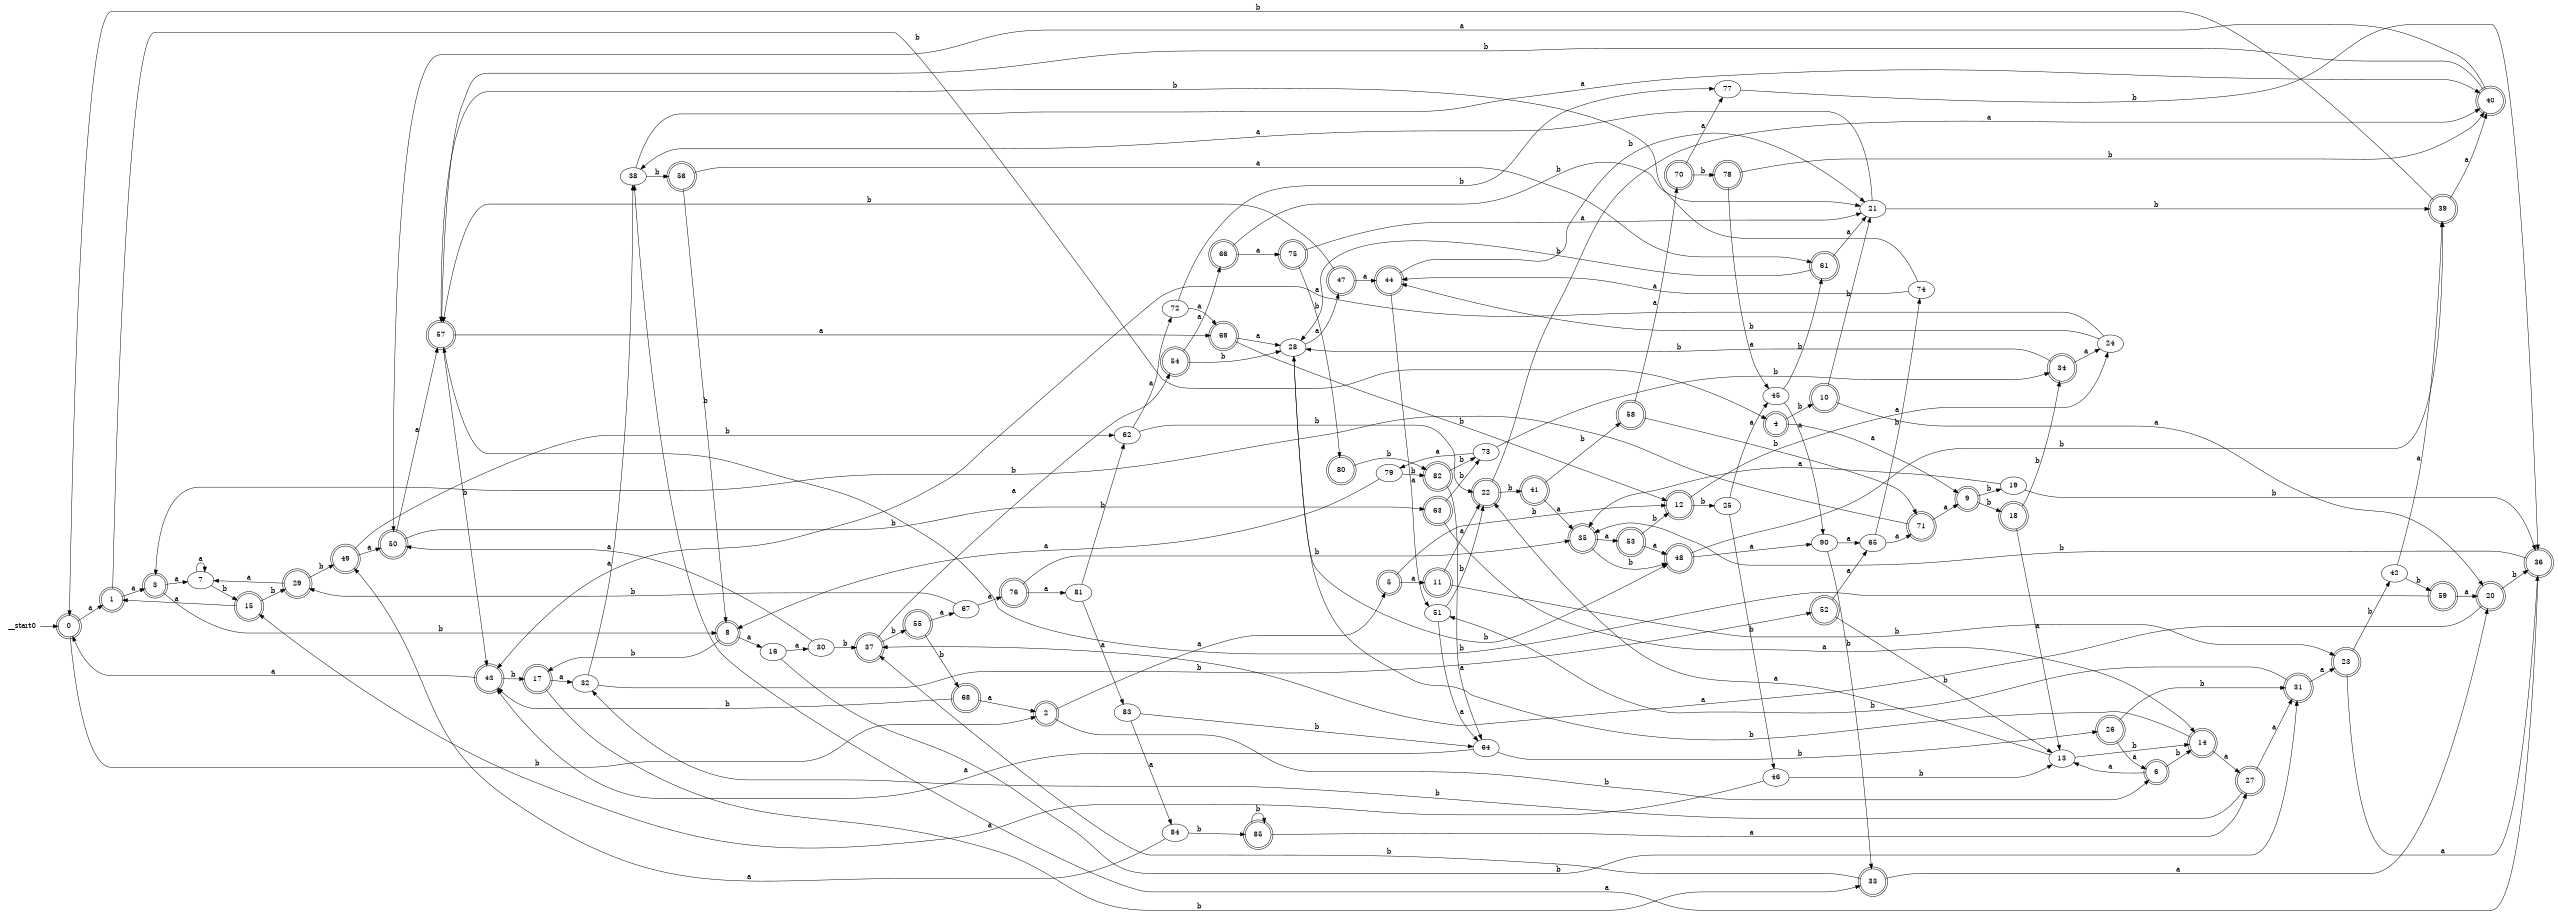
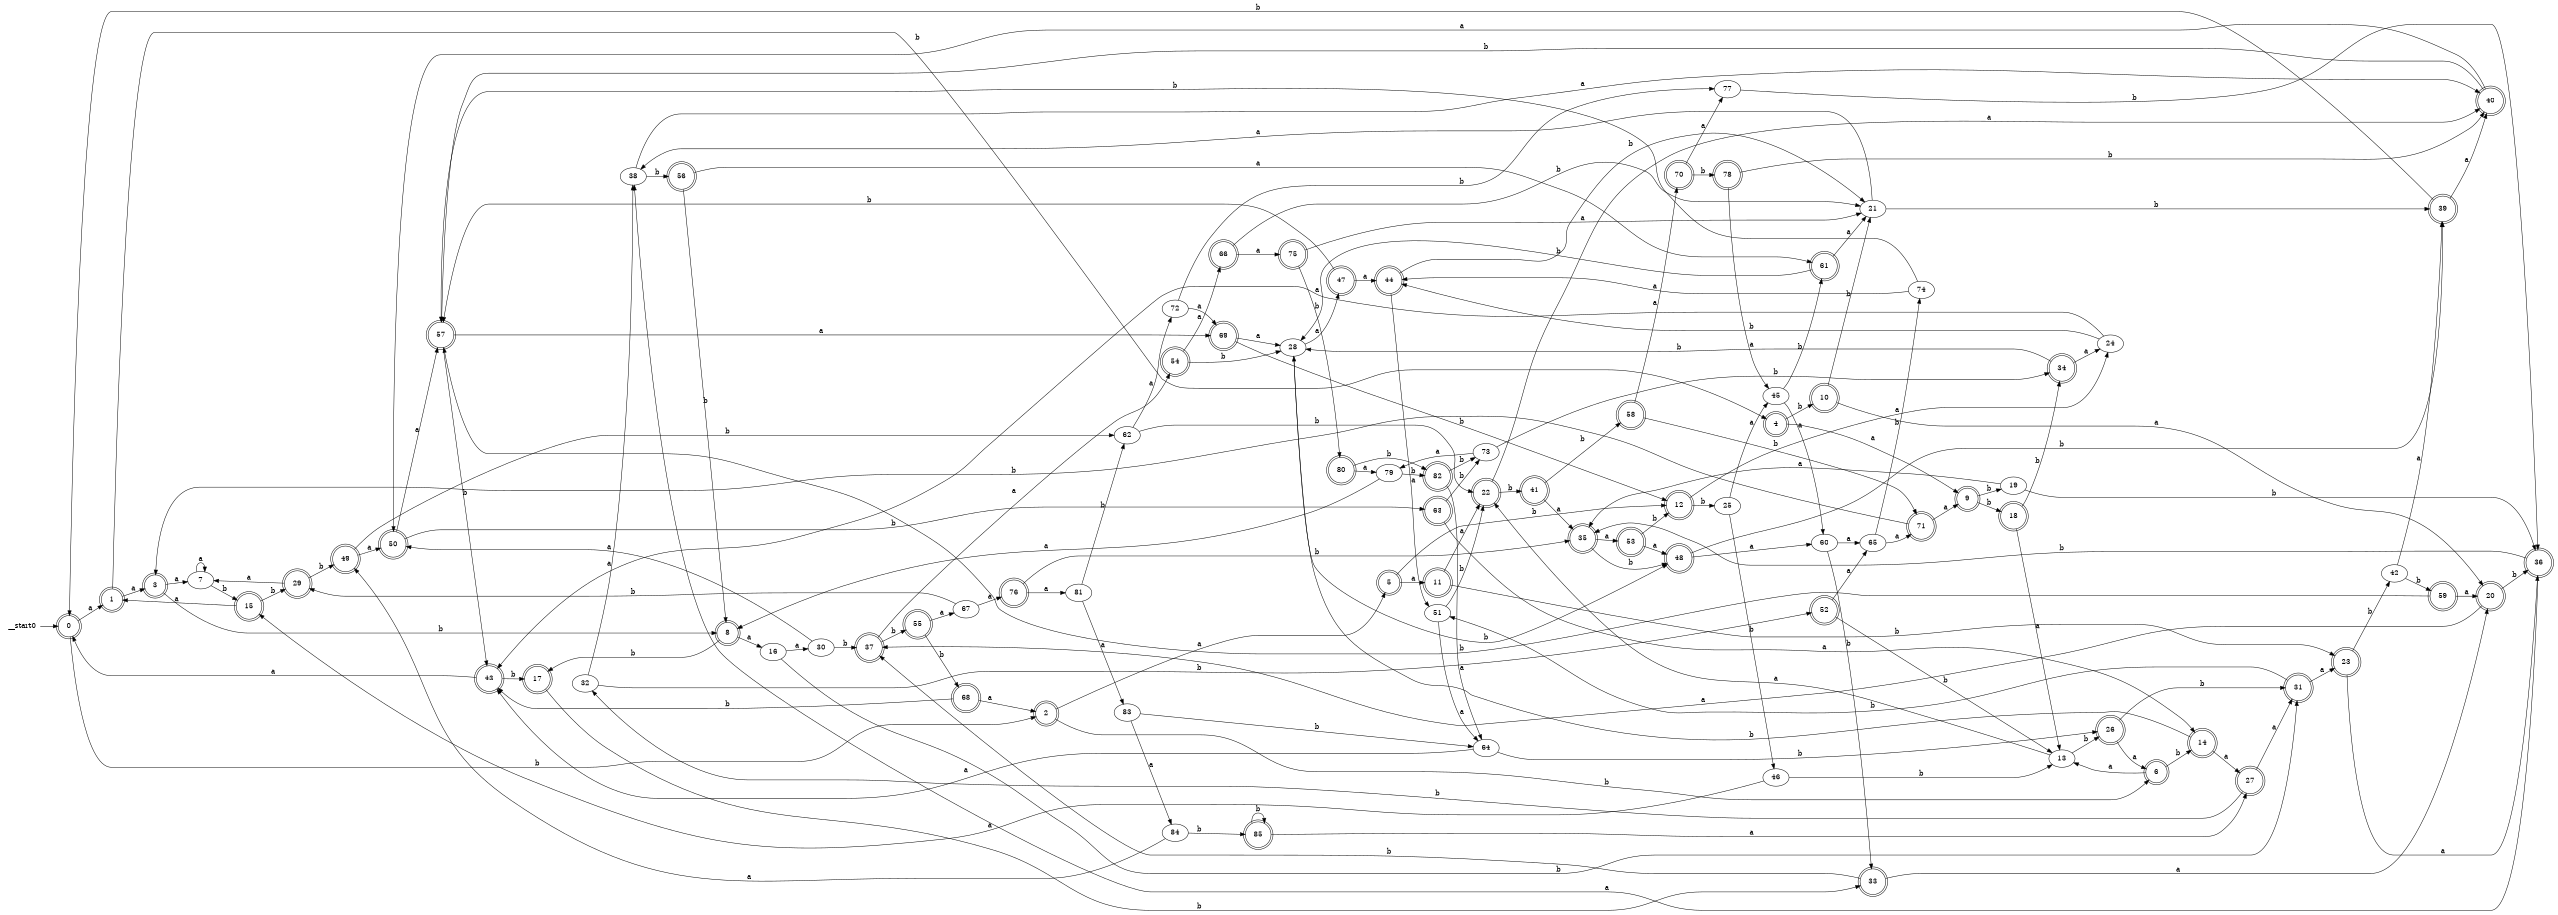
edge "80" -> "79": added, label "a"
node "90": label "90" -> "60"
edge "17" -> "32": removed, label "a"
edge "13" -> "14": now "13" -> "26"
